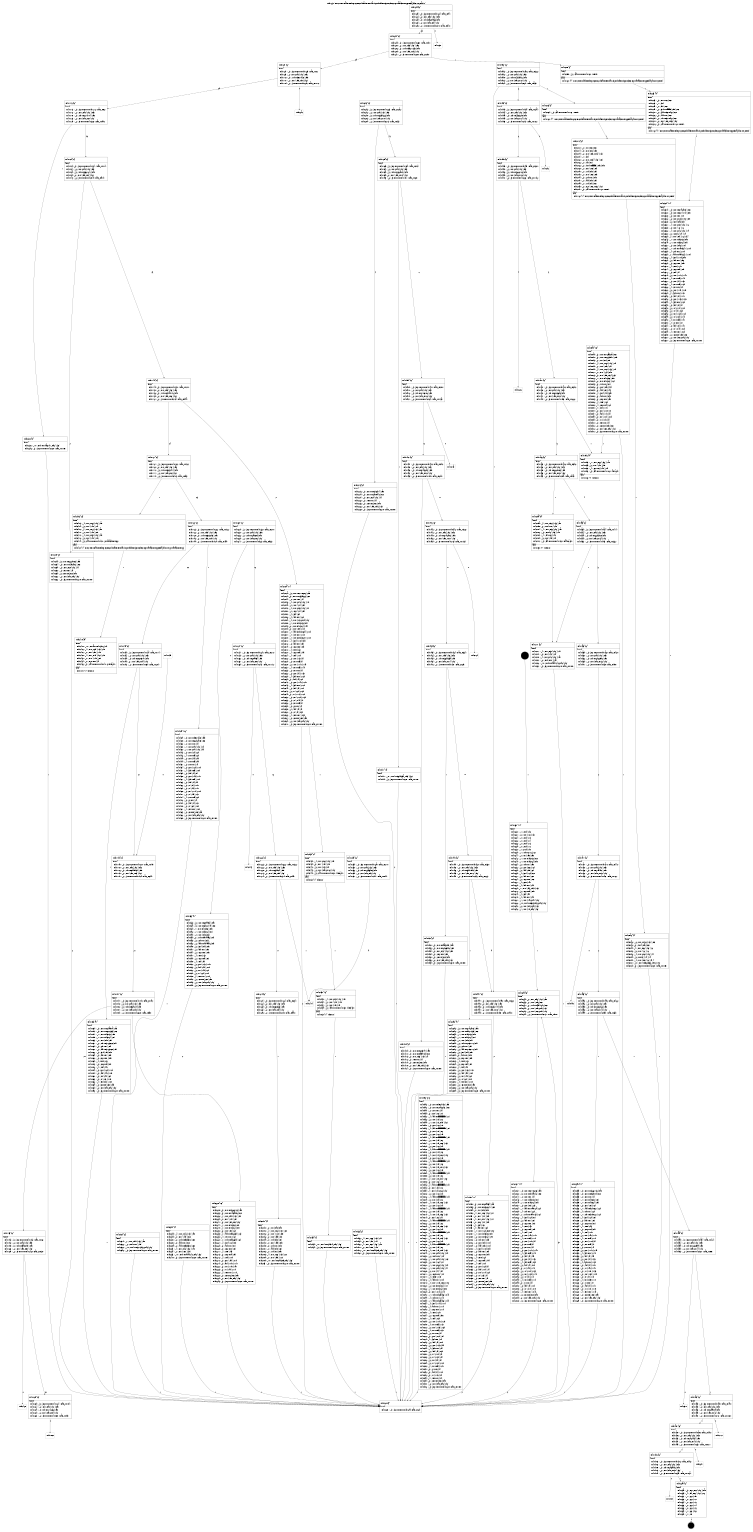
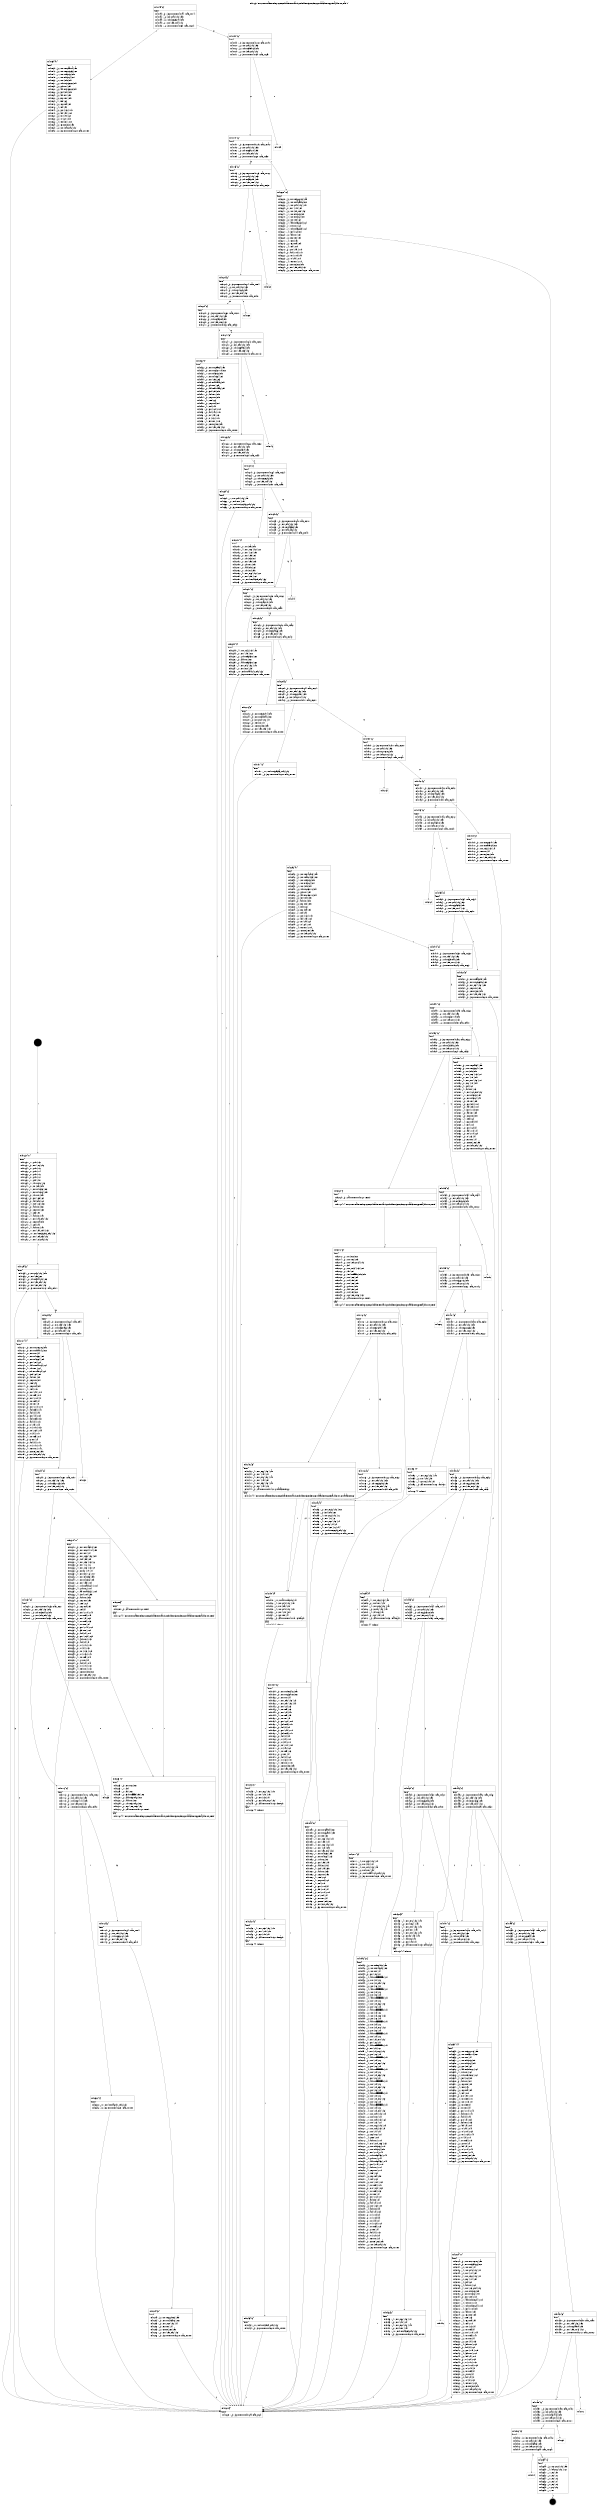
edge "0x4022f3 [40]" -> "0x40231b [177]": reversed
edge "0x40180f [28]" -> "0x40182b [28]": added, label "20"
node "0x40174b [28]": removed
edge "0x401eab [102]" -> "0x401e98 [19]": reversed
edge "0x40187f [28]" -> "0x40189b [28]": added, label "16"
edge "0x4019b3 [28]" -> "0x401997 [28]": reversed
edge "0x401783 [28]" -> "0x40179f [28]": now "0x401783 [28]" -> "0x40241e [29]"
edge "0x401a3f [28]" -> "0x402117 [32]": now "0x401a3f [28]" -> "0x401b93 [376]"
node "0x4018b7 [28]": added
edge "0x401d29" -> "0x4017bb [28]": reversed
edge "0x4021ca [171]" -> "0x40243b [21]": now "0x40241e [29]" -> "0x40243b [21]"
edge "0x401a77 [28]" -> "0x401a93 [28]": reversed
edge "0x401863 [28]" -> "0x40247d": now "0x401863 [28]" -> "0x40257f [28]"
edge "0x40197b [28]" -> "0x402293 [91]": reversed
edge "0x40169f [32]" -> "0x4016bf [28]": added, label "30"
node "0x402510": removed
node "0x401f3e [39]": added
